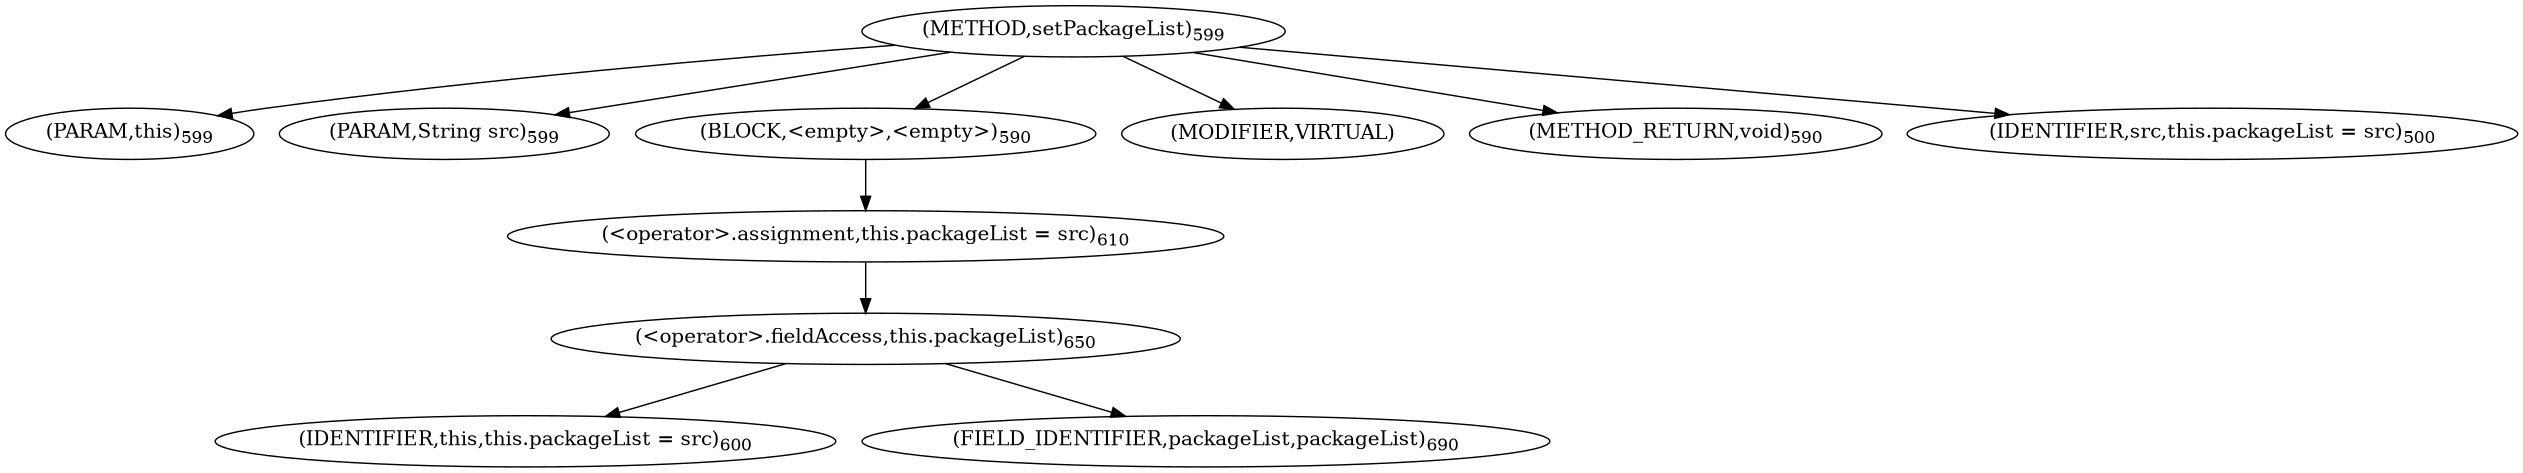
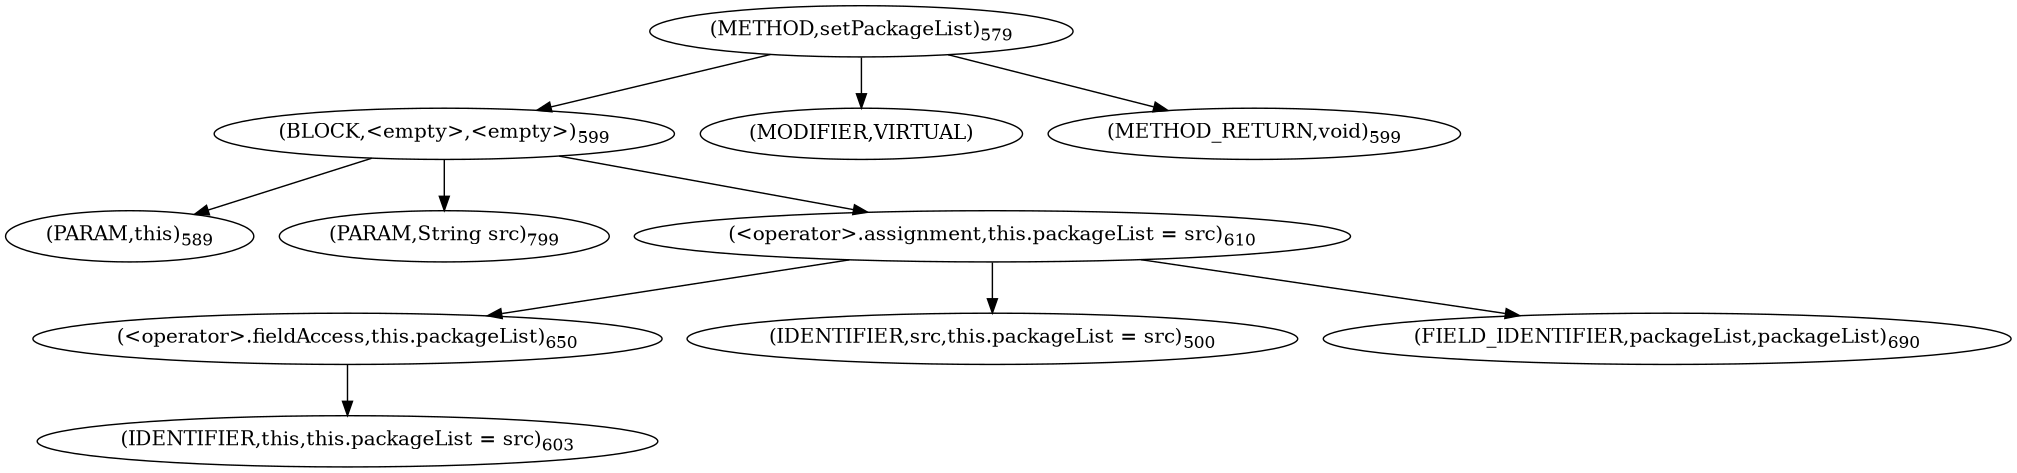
node "(METHOD,setPackageList)": text "599" -> "579"
edge "(METHOD,setPackageList)" -> "(PARAM,this)": now "(BLOCK,<empty>,<empty>)" -> "(PARAM,this)"
edge "(METHOD,setPackageList)" -> "(IDENTIFIER,src,this.packageList = src)": now "(<operator>.assignment,this.packageList = src)" -> "(IDENTIFIER,src,this.packageList = src)"
edge "(METHOD,setPackageList)" -> "(PARAM,String src)": now "(BLOCK,<empty>,<empty>)" -> "(PARAM,String src)"
node "(PARAM,this)": text "599" -> "589"
node "(PARAM,String src)": text "599" -> "799"
node "(BLOCK,<empty>,<empty>)": text "590" -> "599"
node "(METHOD_RETURN,void)": text "590" -> "599"
edge "(<operator>.fieldAccess,this.packageList)" -> "(FIELD_IDENTIFIER,packageList,packageList)": now "(<operator>.assignment,this.packageList = src)" -> "(FIELD_IDENTIFIER,packageList,packageList)"
node "(IDENTIFIER,this,this.packageList = src)": text "600" -> "603"
